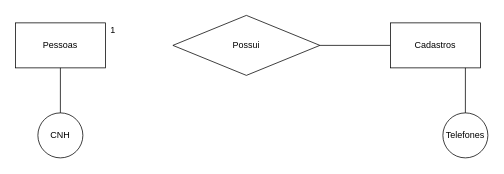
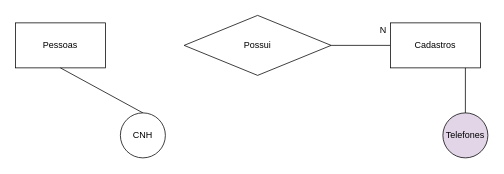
node "1": removed
node "N": added
node "Possui": moved (246, 45) -> (258, 45)
node "CNH": moved (60, 135) -> (143, 135)
node "Telefones": fillcolor #ffffff -> #e1d5e7
